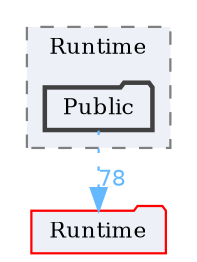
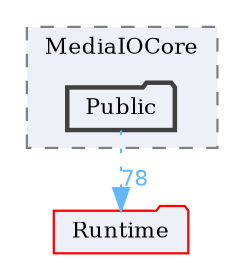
cluster "Runtime": label "Runtime" -> "MediaIOCore"
